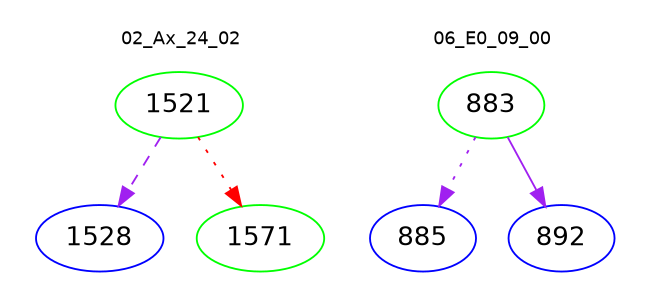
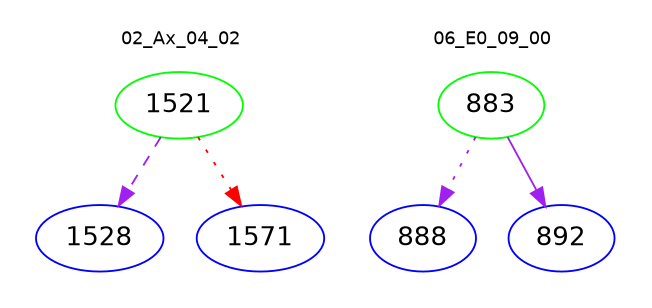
cluster "02_Ax_24_02": label "02_Ax_24_02" -> "02_Ax_04_02"
node "1571": color green -> blue
node "885": label "885" -> "888"
